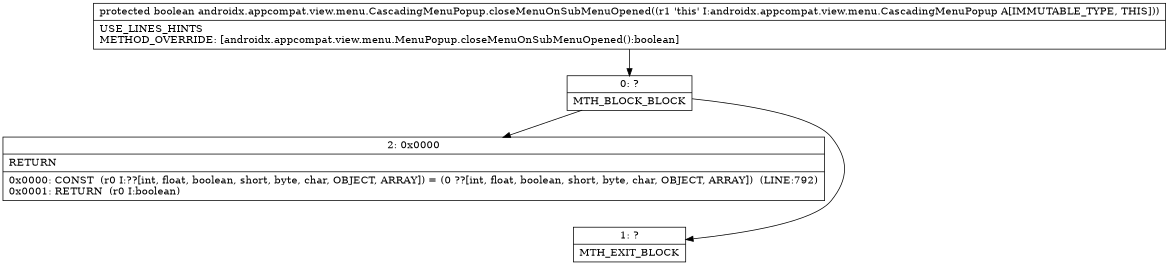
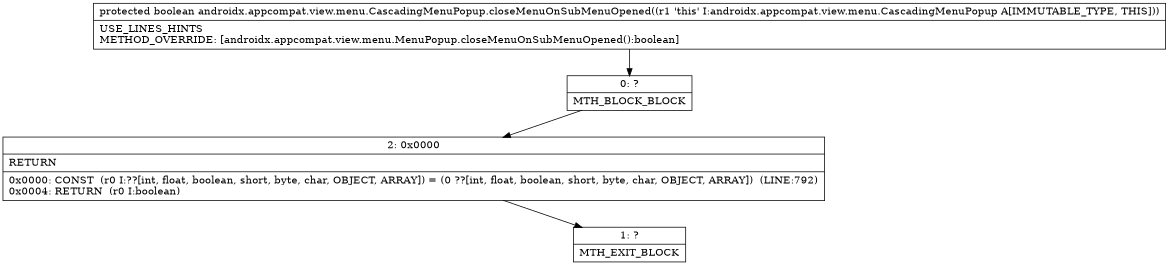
edge "0: ?" -> "1: ?": now "2: 0x0000" -> "1: ?"
node "2: 0x0000": text "0x0001: RETURN  (r0 I:boolean)" -> "0x0004: RETURN  (r0 I:boolean)"
